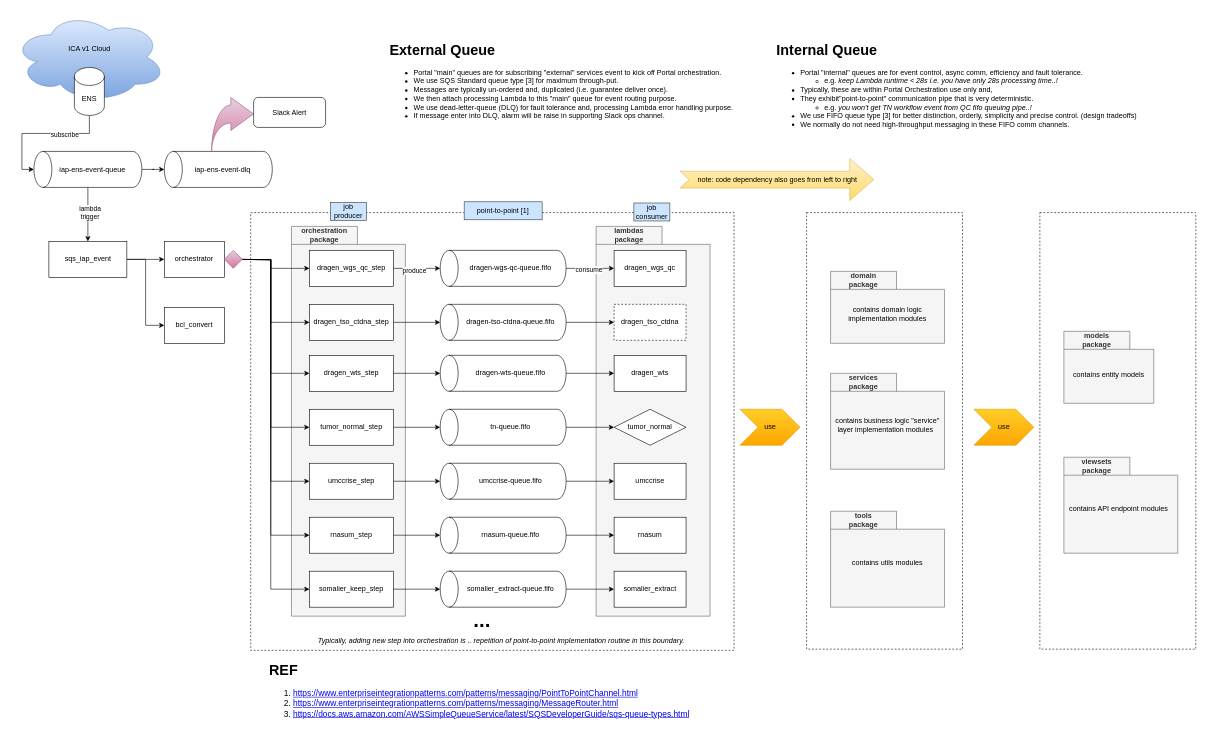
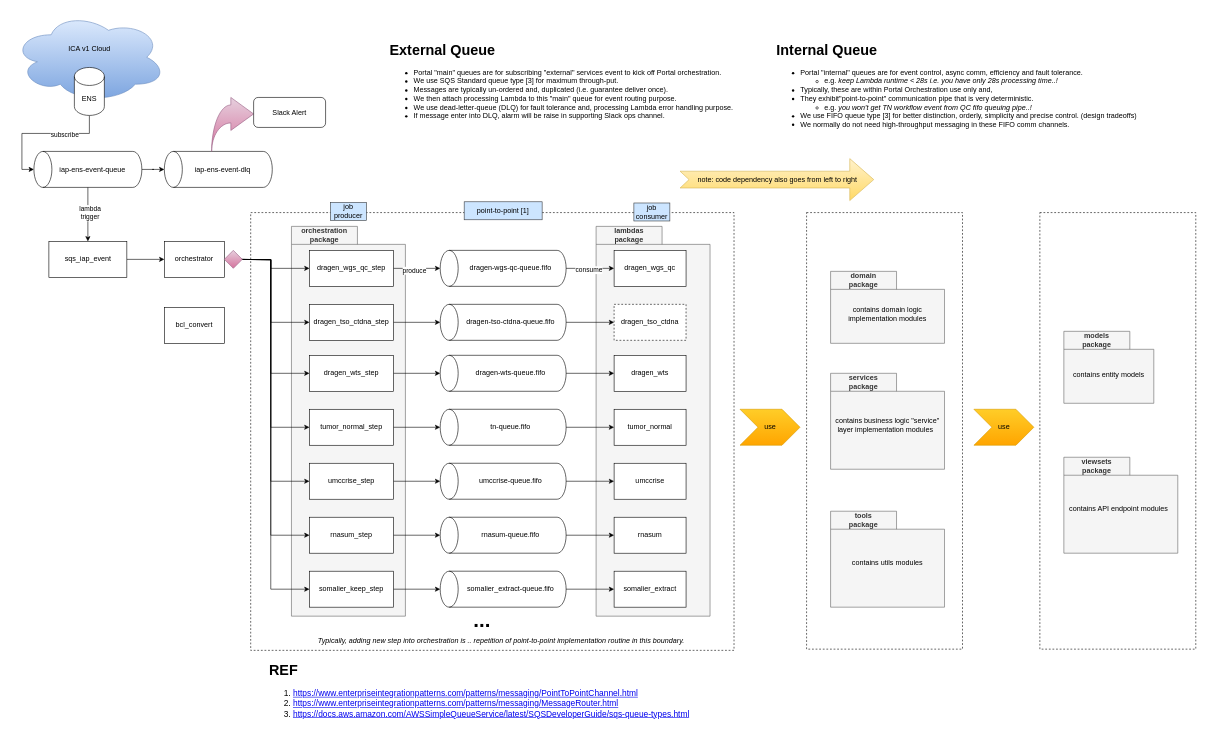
edge "sqs_iap_event" -> "bcl_convert": removed
node "tumor_normal": shape diamond -> rectangle
